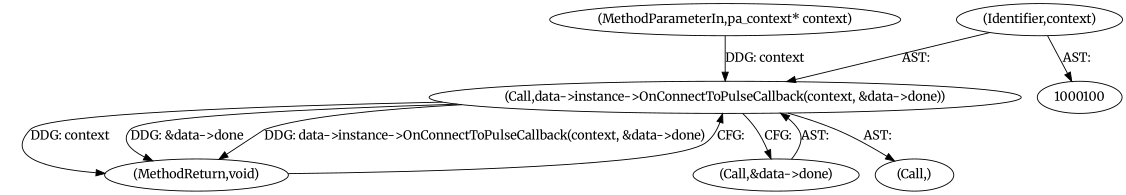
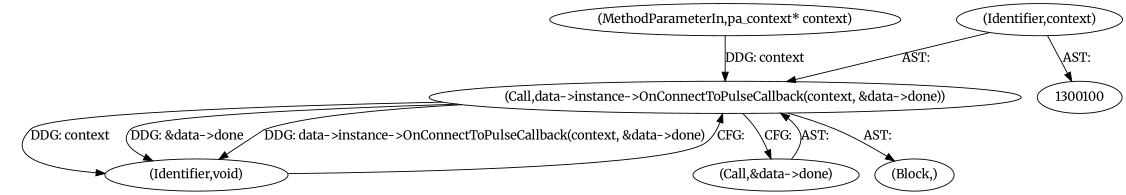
node "1000100": label "1000100" -> "1300100"
node "(MethodReturn,void)": label "(MethodReturn,void)" -> "(Identifier,void)"
node "(Call,)": label "(Call,)" -> "(Block,)"
